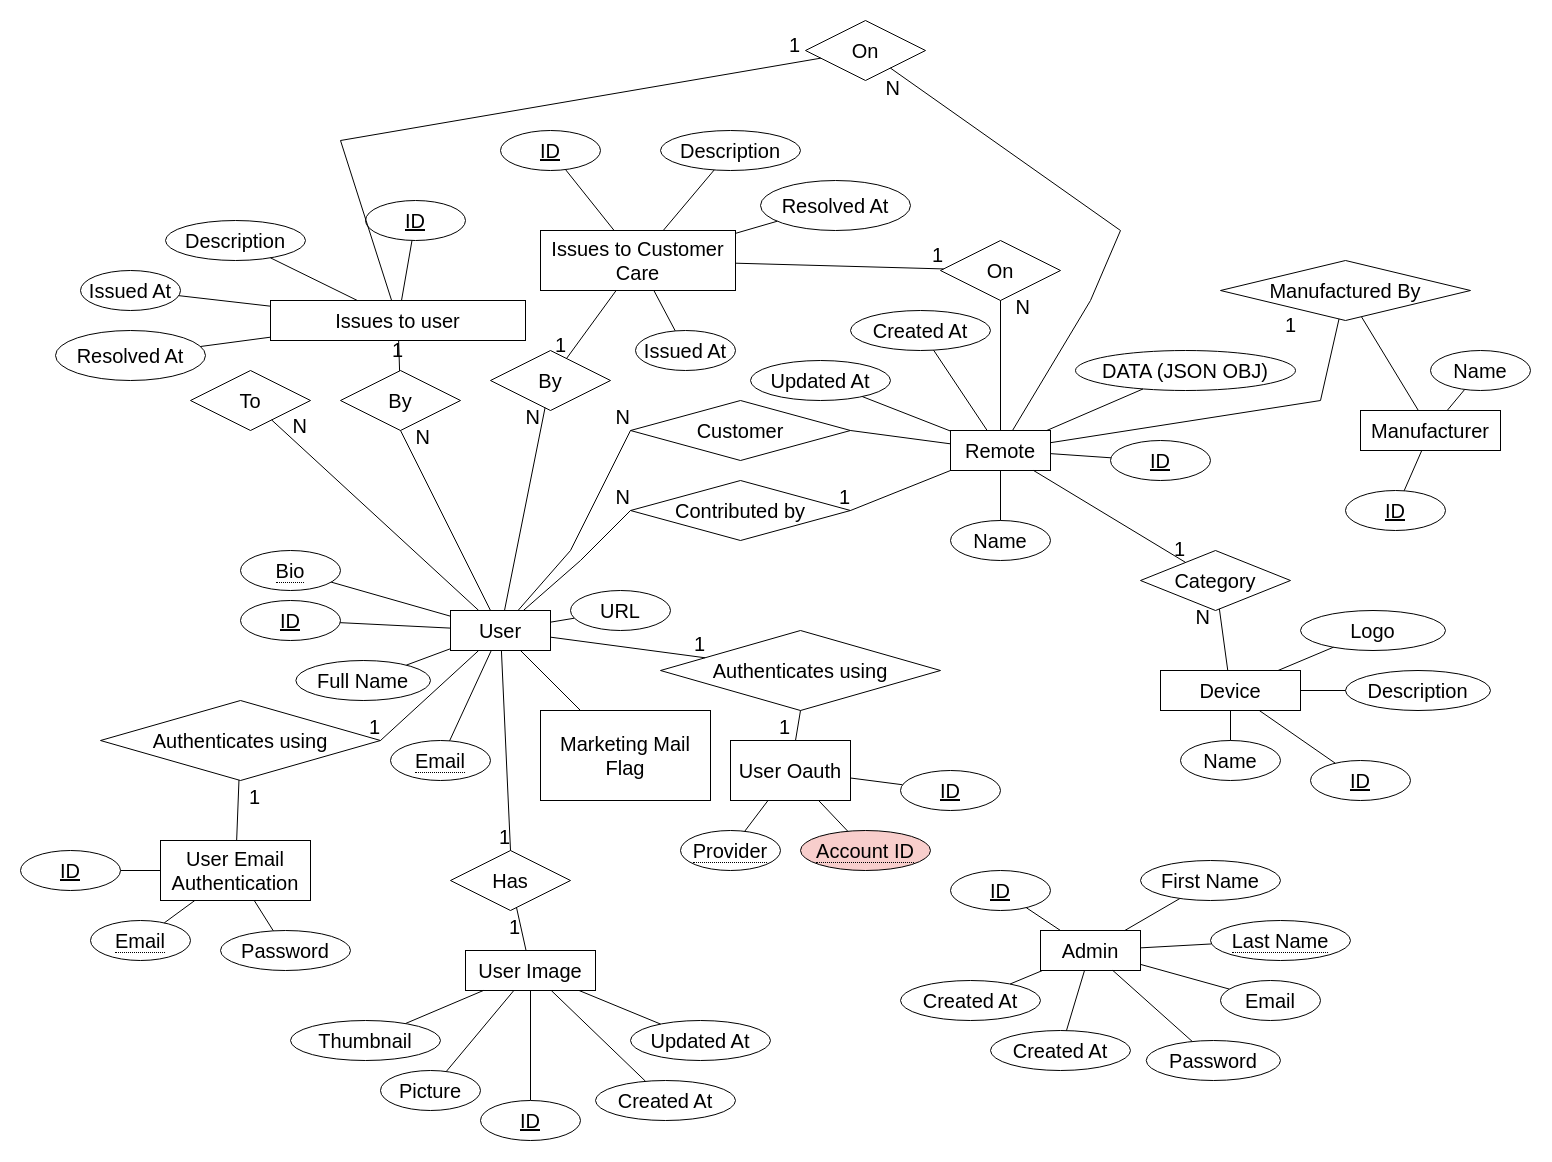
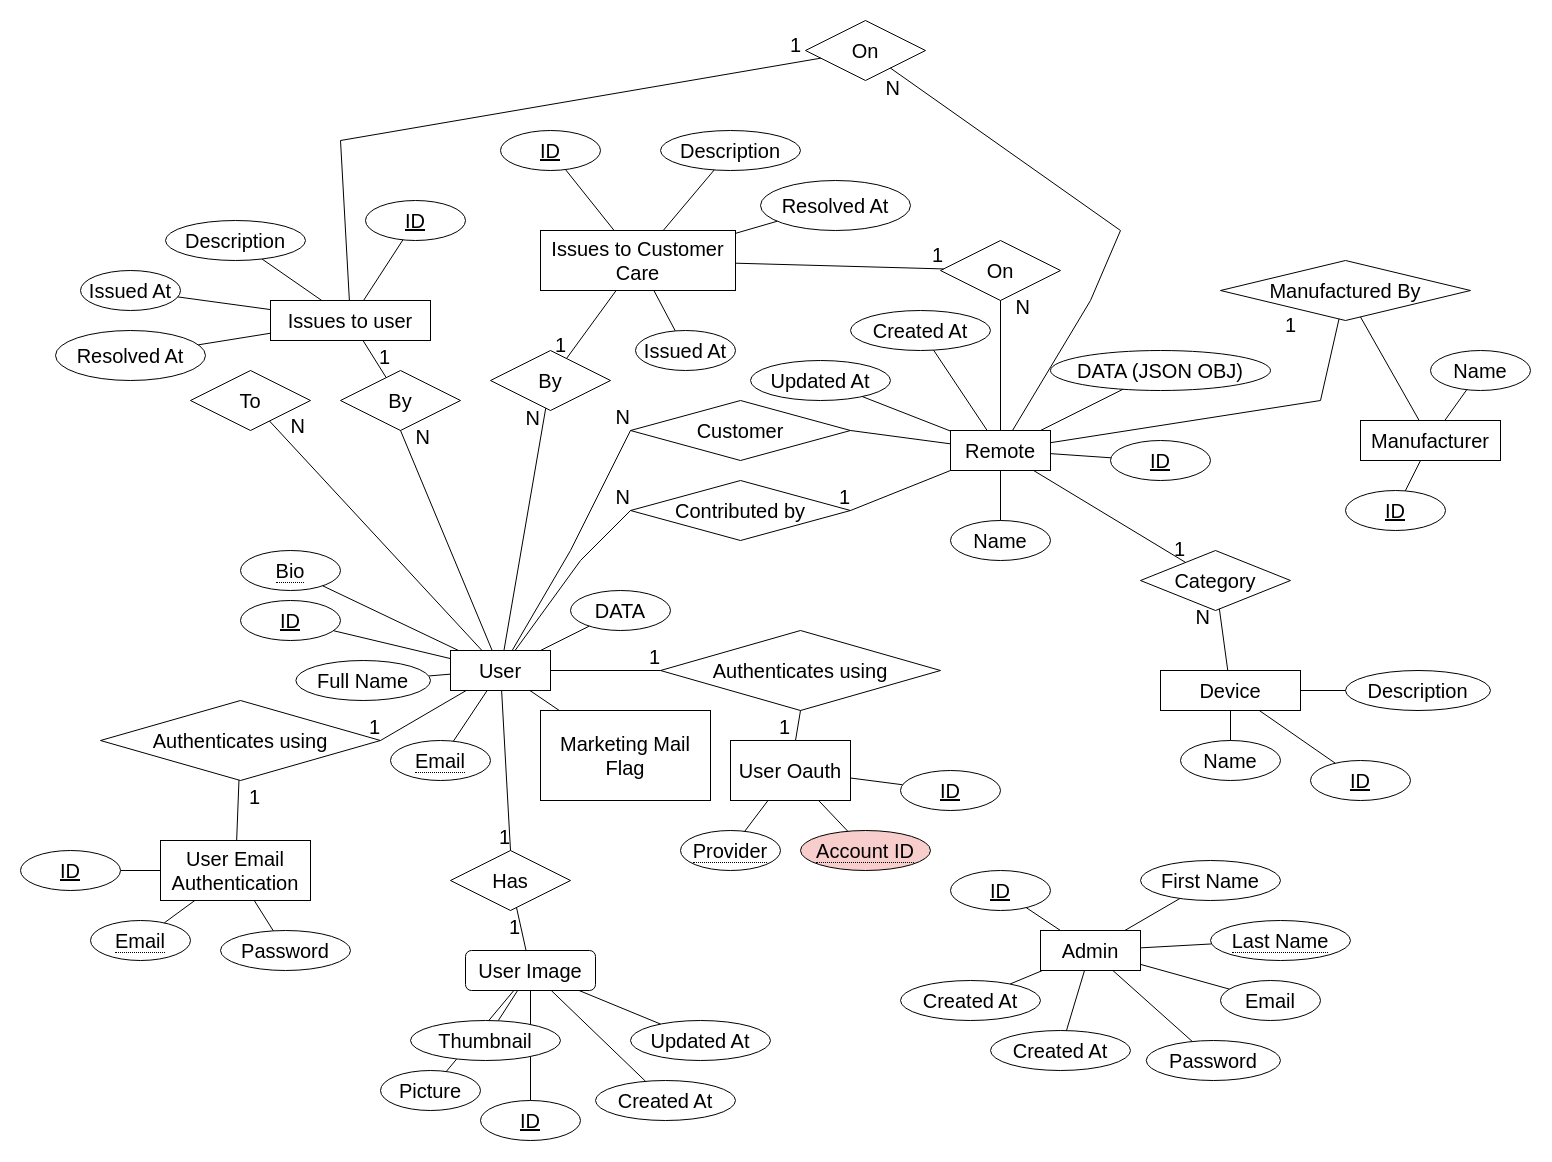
node "Issues to user": size 255x40 -> 160x40
node "DATA (JSON OBJ)": moved (1186, 371) -> (1161, 371)
node "Manufacturer": moved (1431, 431) -> (1431, 441)
node "URL": label "URL" -> "DATA"
node "User": moved (501, 631) -> (501, 671)
node "Logo": removed
edge "Logo" -- "Device": removed
node "User Image": shape rectangle -> rounded rectangle
node "Thumbnail": moved (366, 1041) -> (486, 1041)
